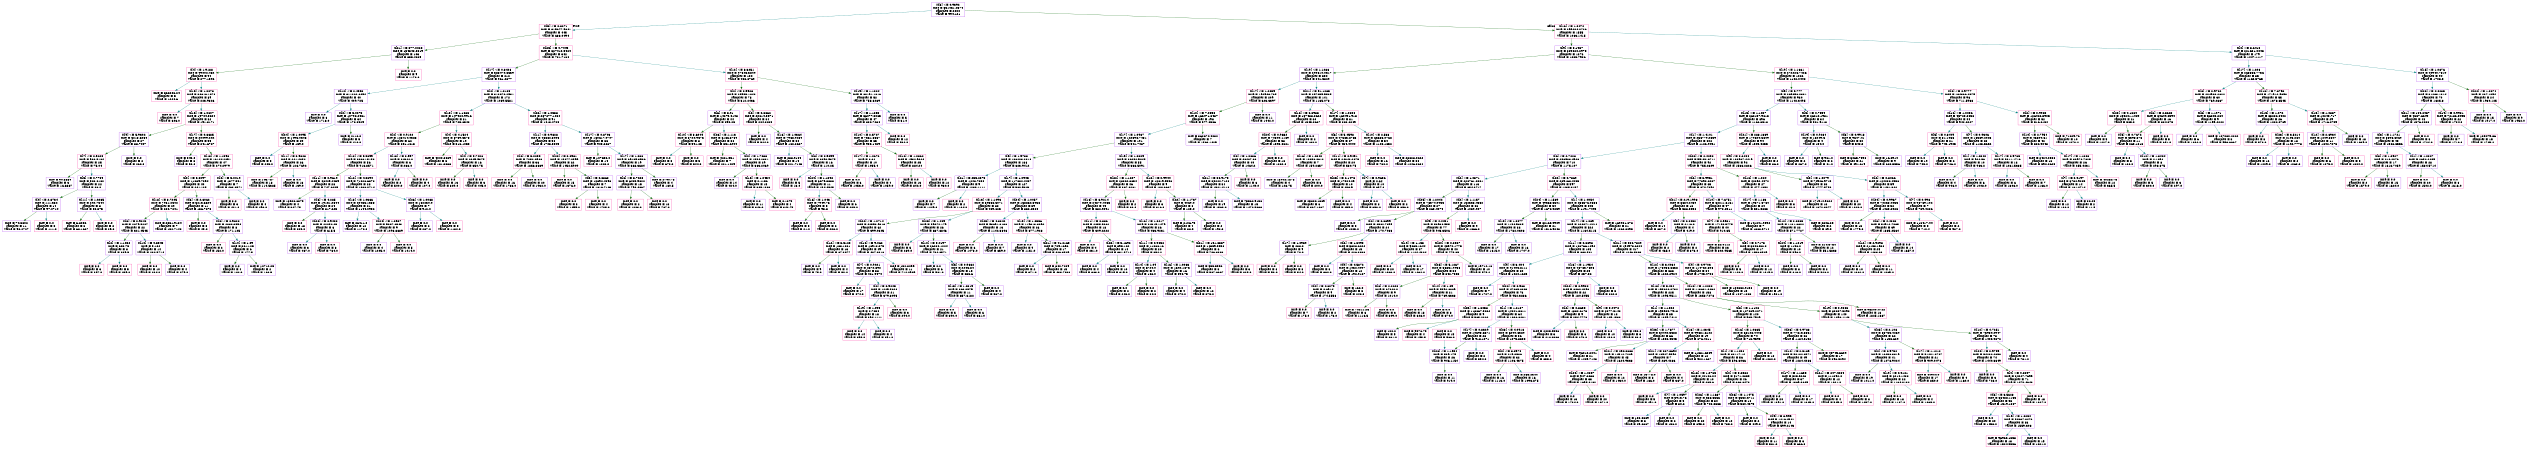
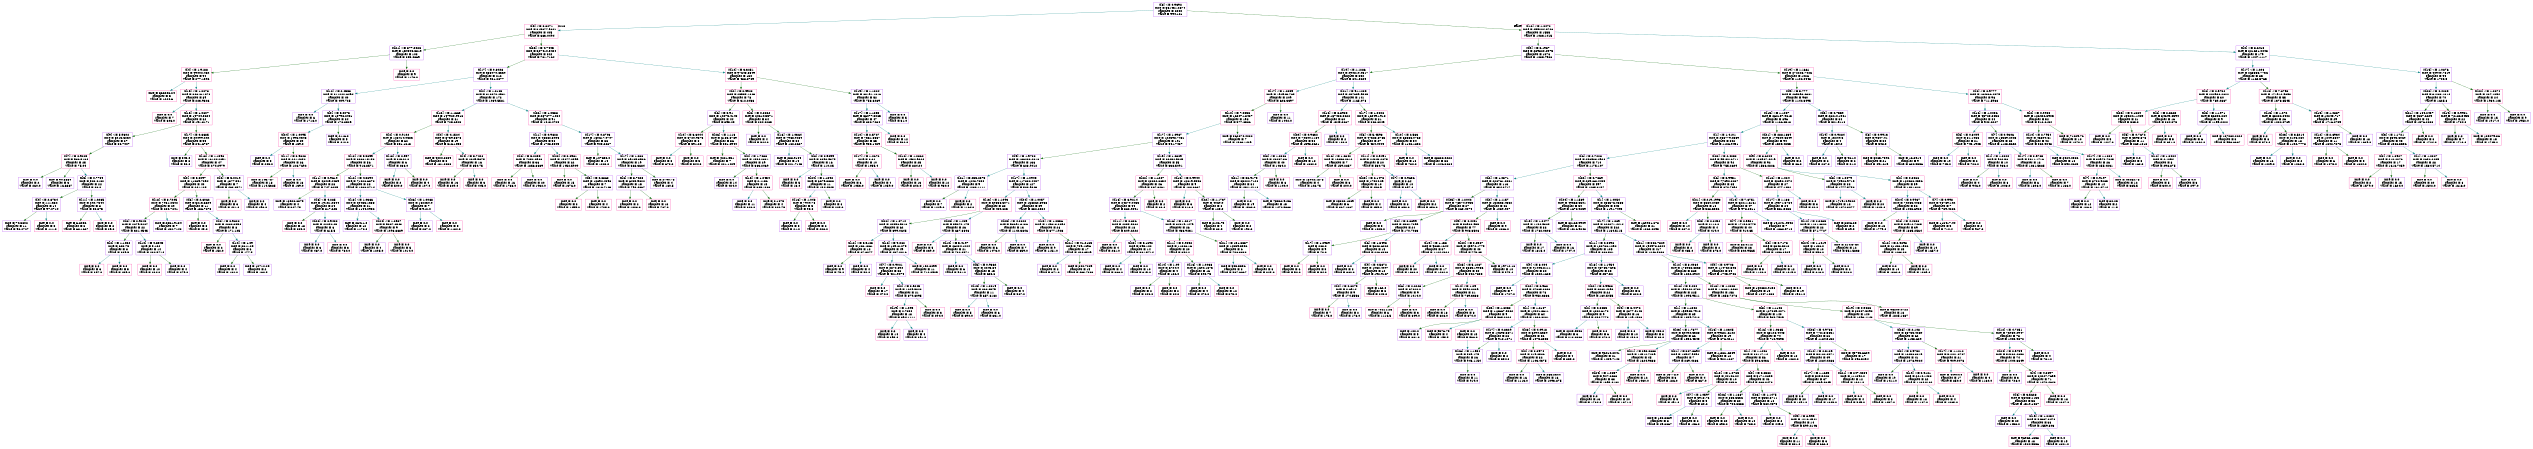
edge "X[9] <= 5.9302 mse = 3213.5254 samples = 27 value = 88.7407" -> "mse = 0.0 samples = 2 value = 260.0": now "X[7] <= 0.9225 mse = 936.5184 samples = 25 value = 75.04" -> "mse = 0.0 samples = 2 value = 260.0"
